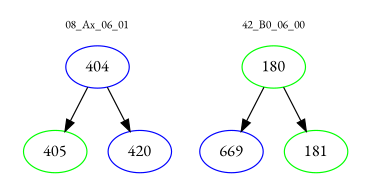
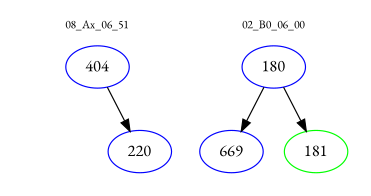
cluster "08_Ax_06_01": label "08_Ax_06_01" -> "08_Ax_06_51"
cluster "42_B0_06_00": label "42_B0_06_00" -> "02_B0_06_00"
node "180": color green -> blue
node "405": removed
node "420": label "420" -> "220"
